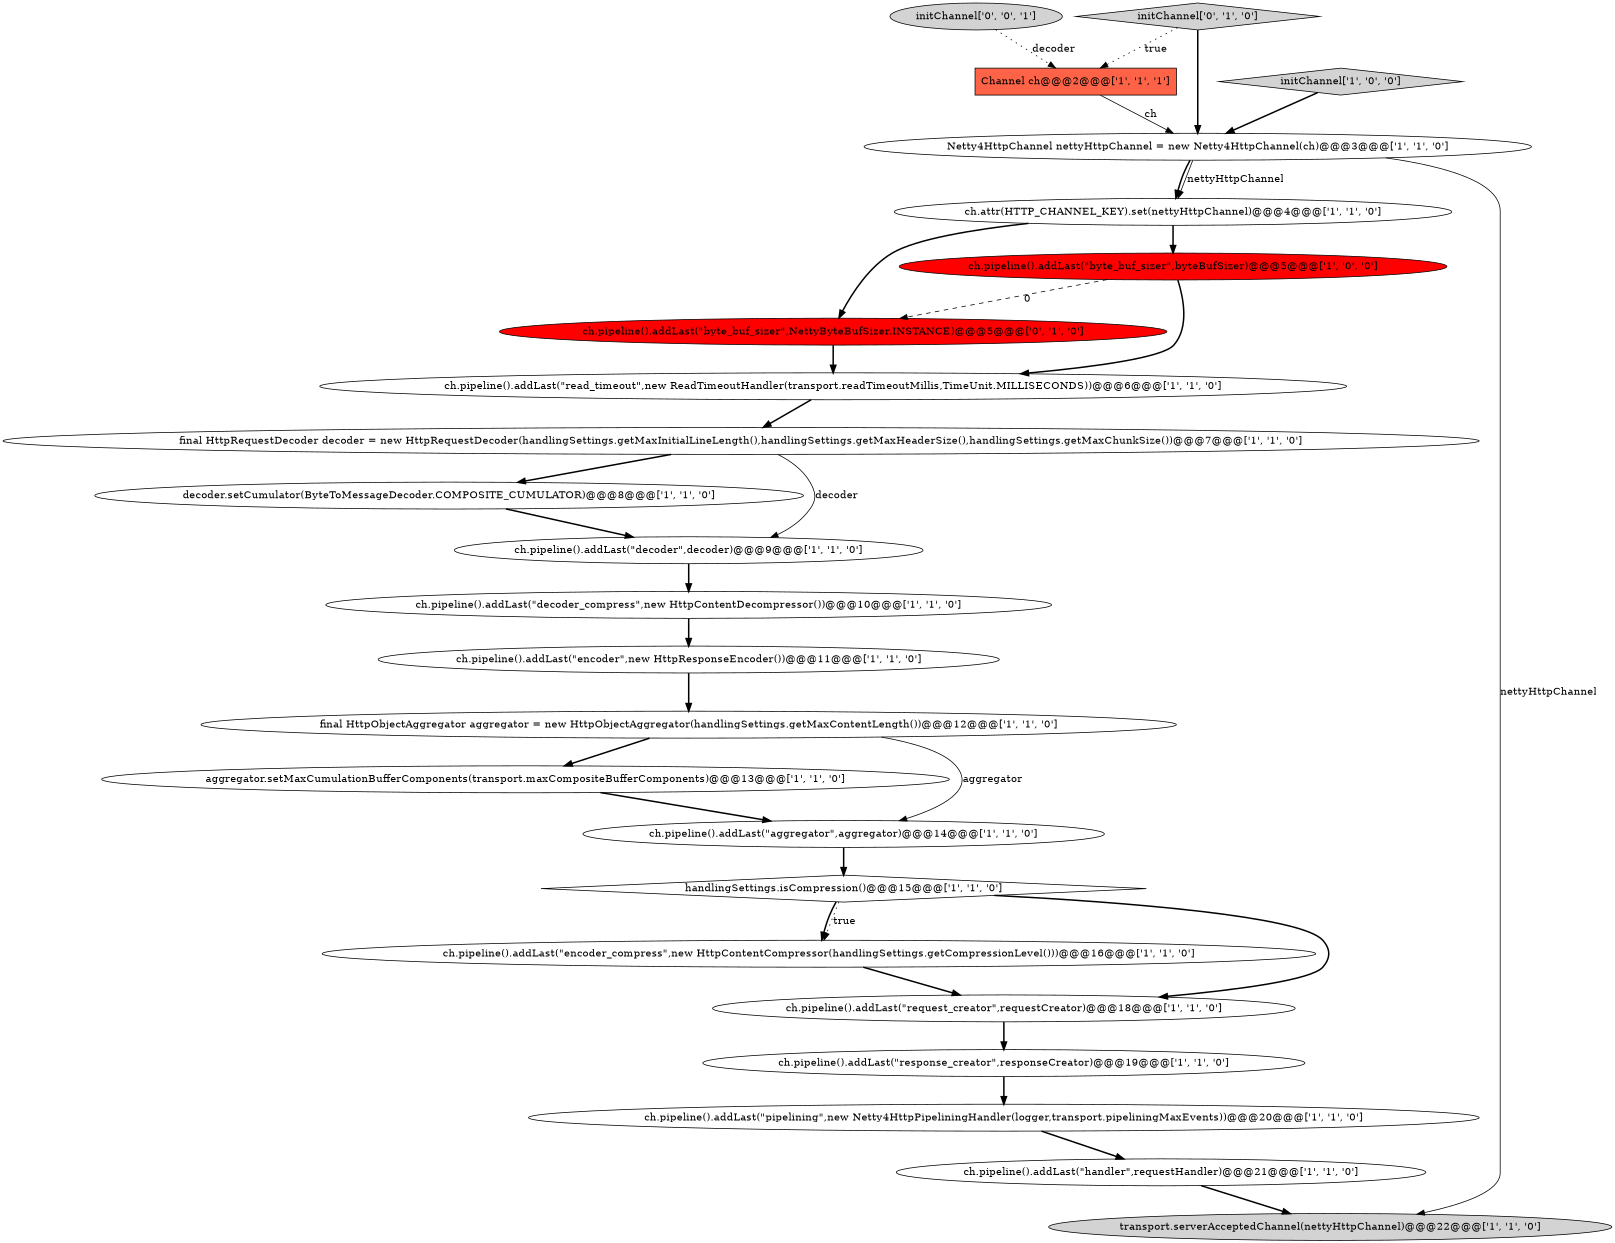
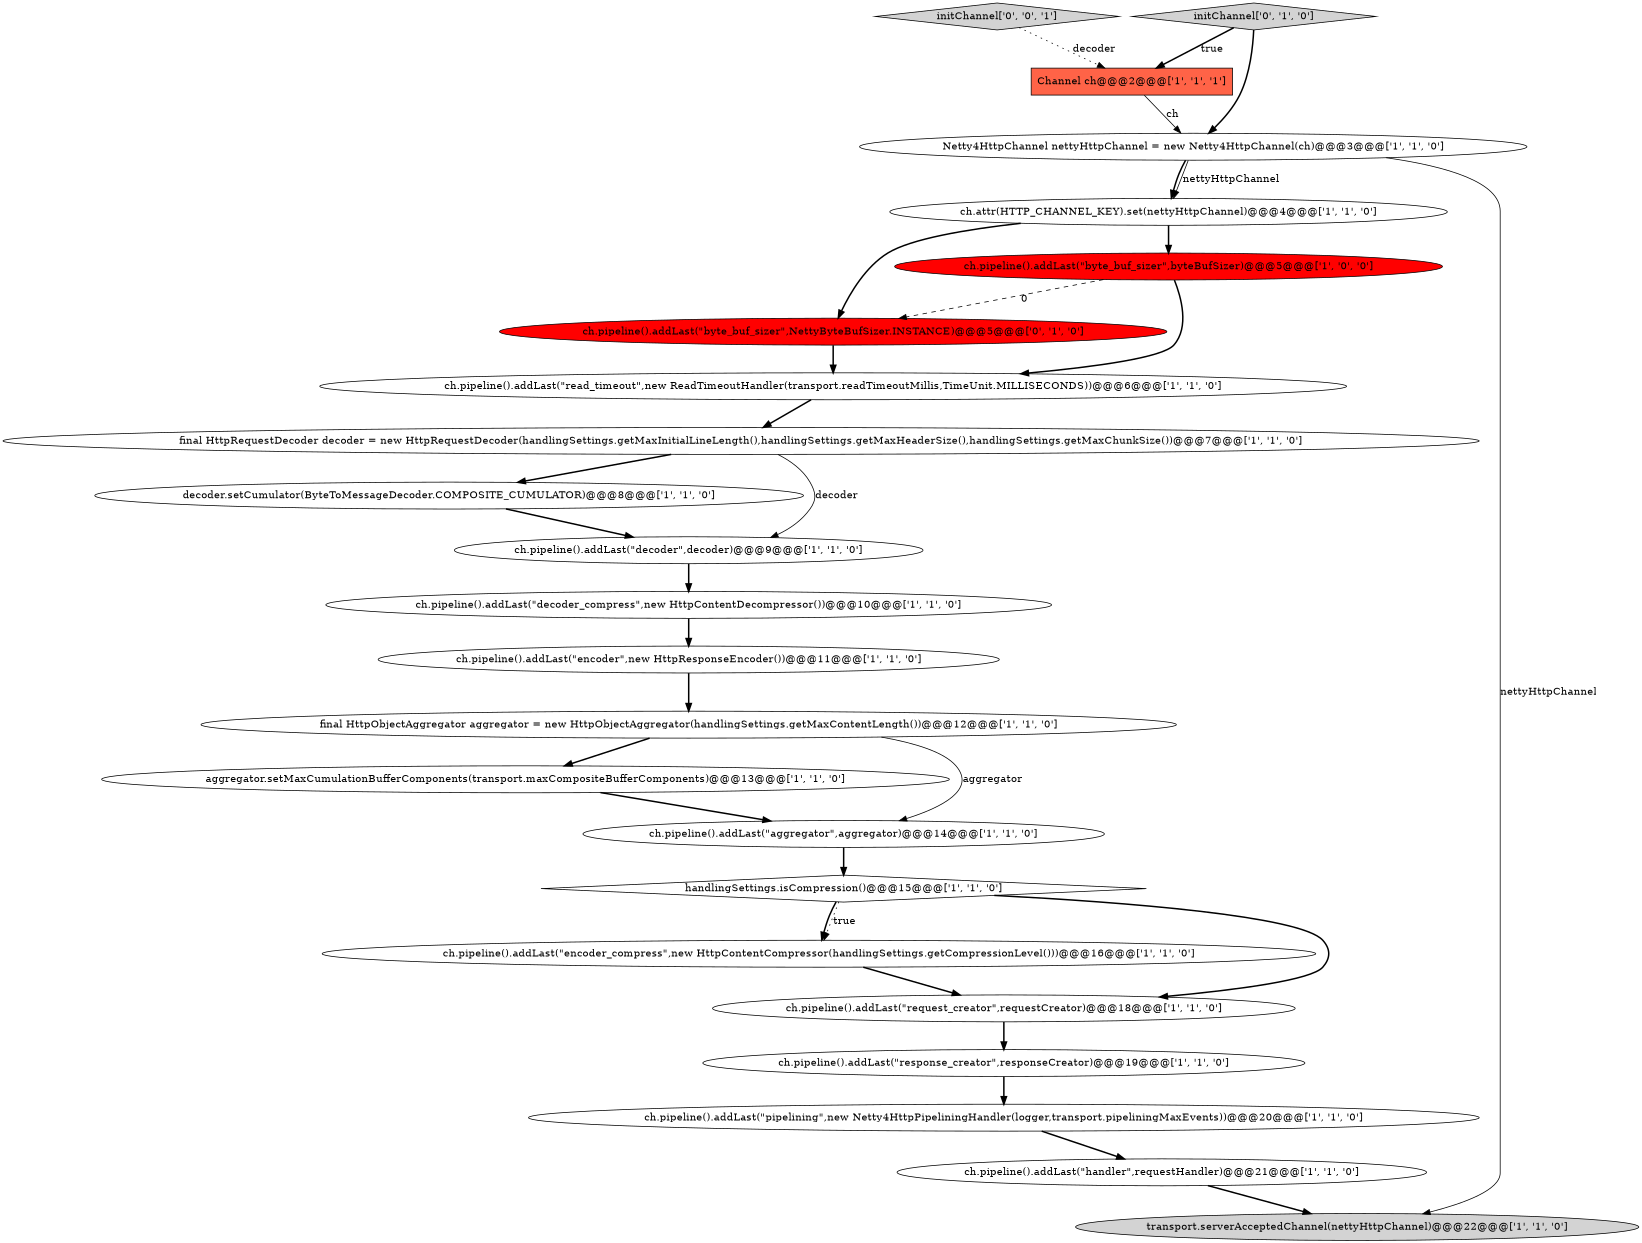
node "initChannel['0', '0', '1']": shape ellipse -> diamond
edge "initChannel['0', '1', '0']" -> "Channel ch@@@2@@@['1', '1', '1']": style dotted -> bold
node "initChannel['1', '0', '0']": removed
